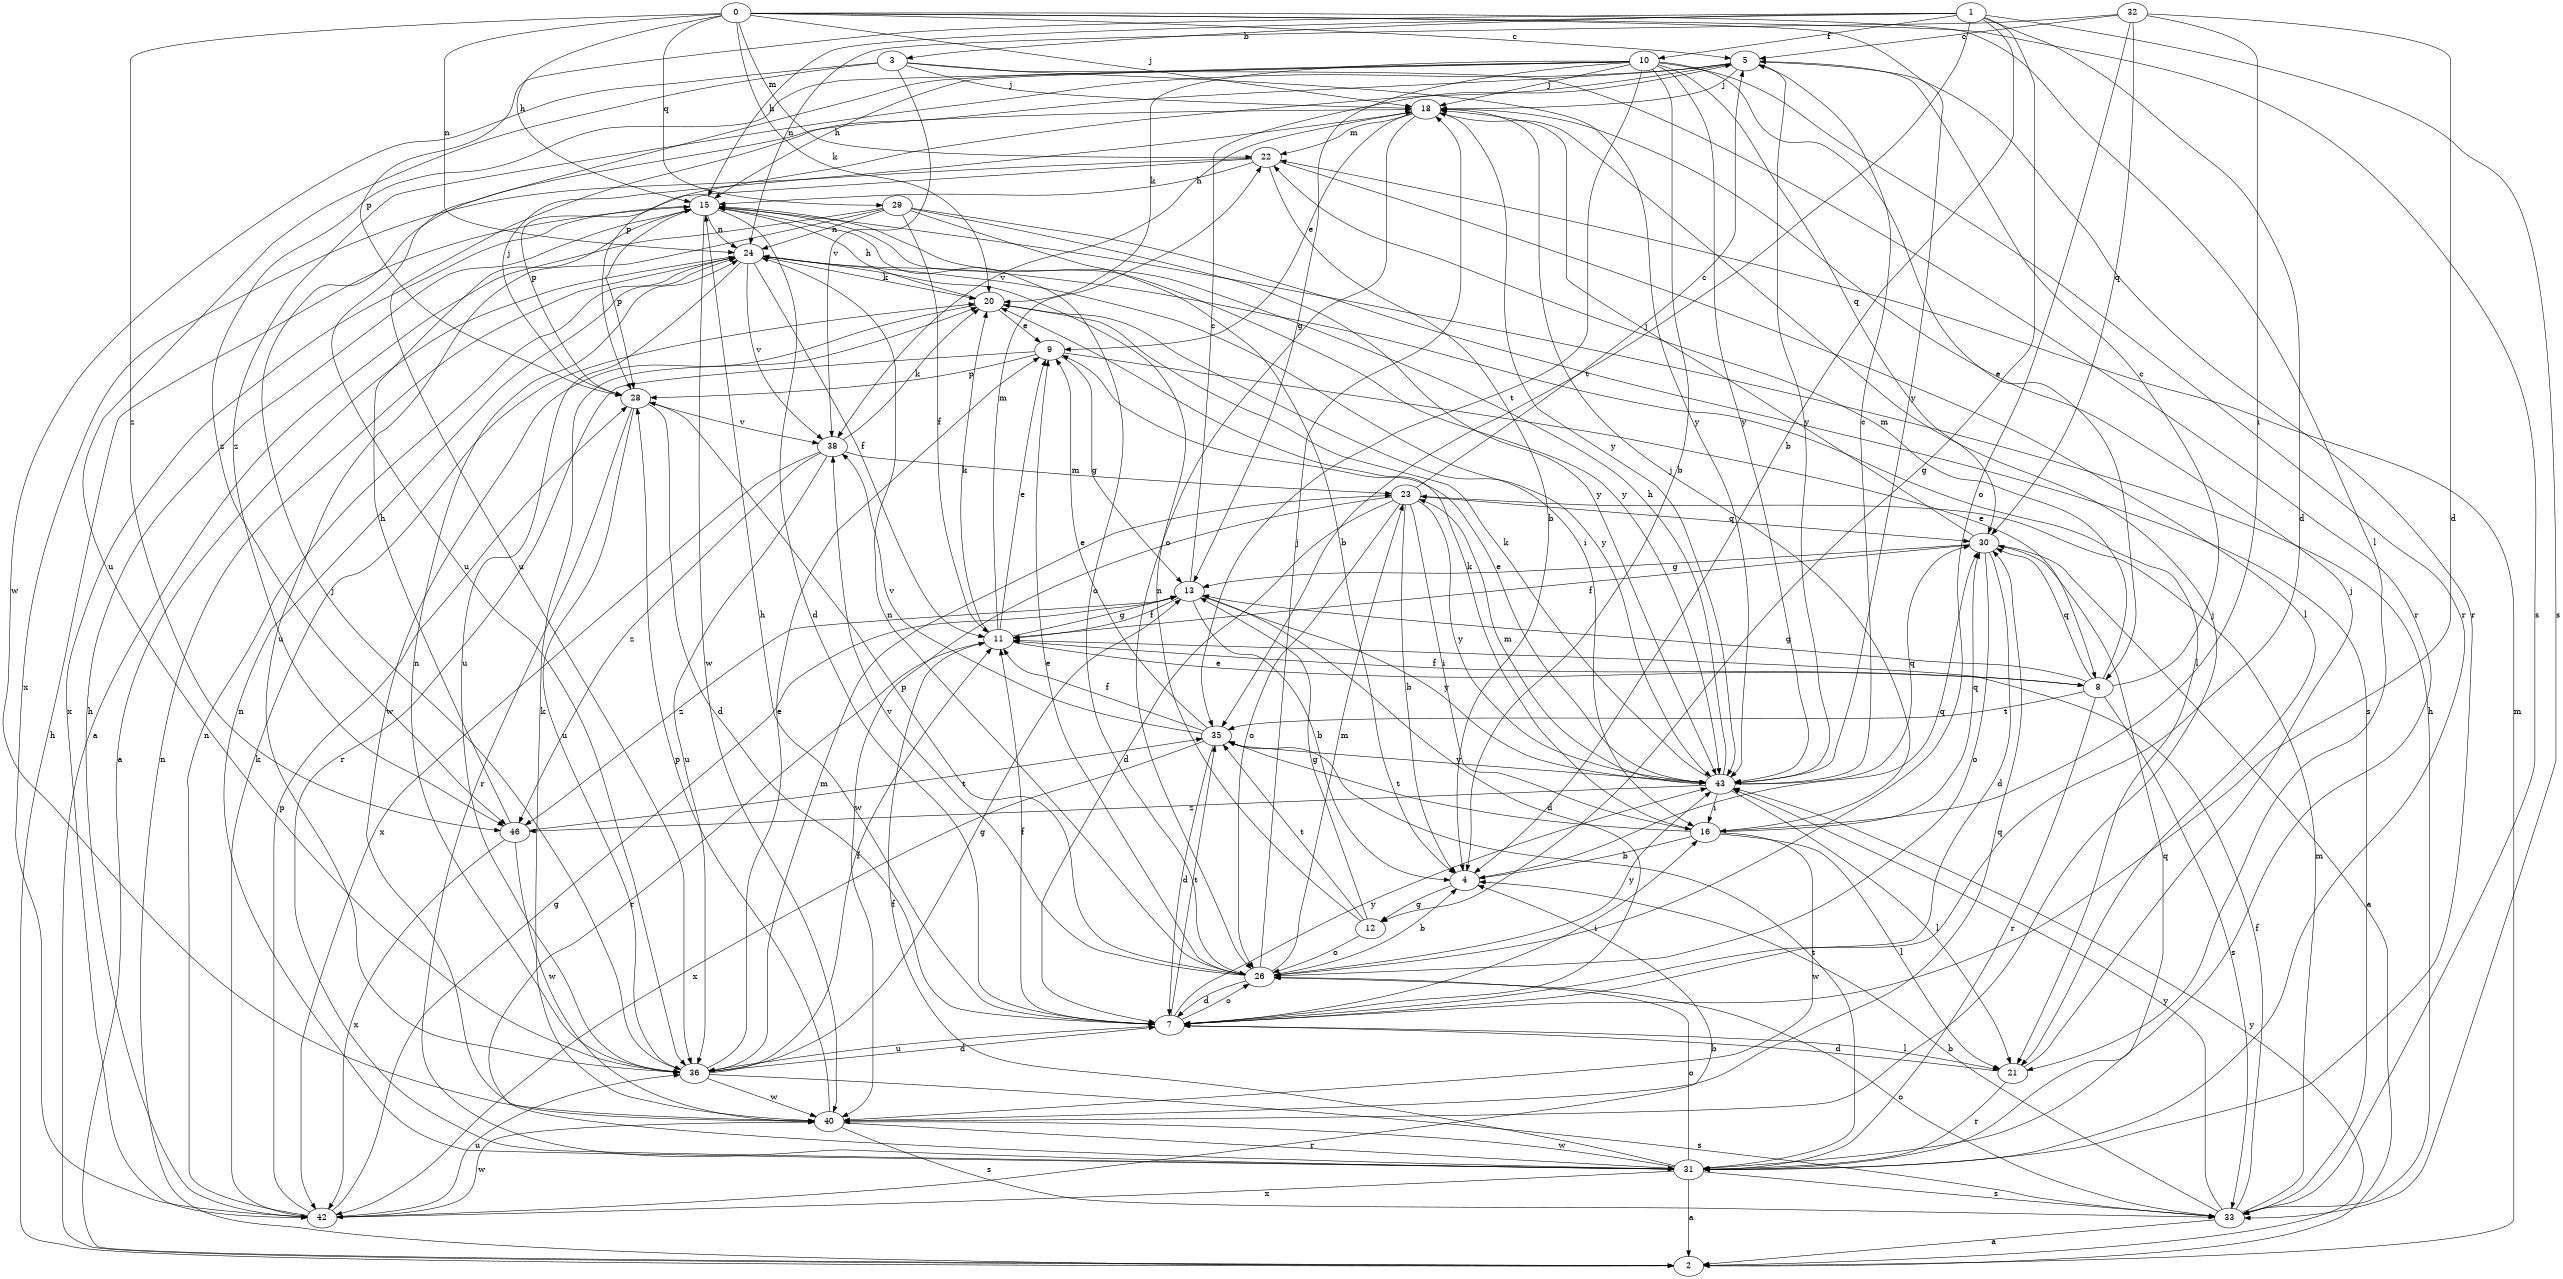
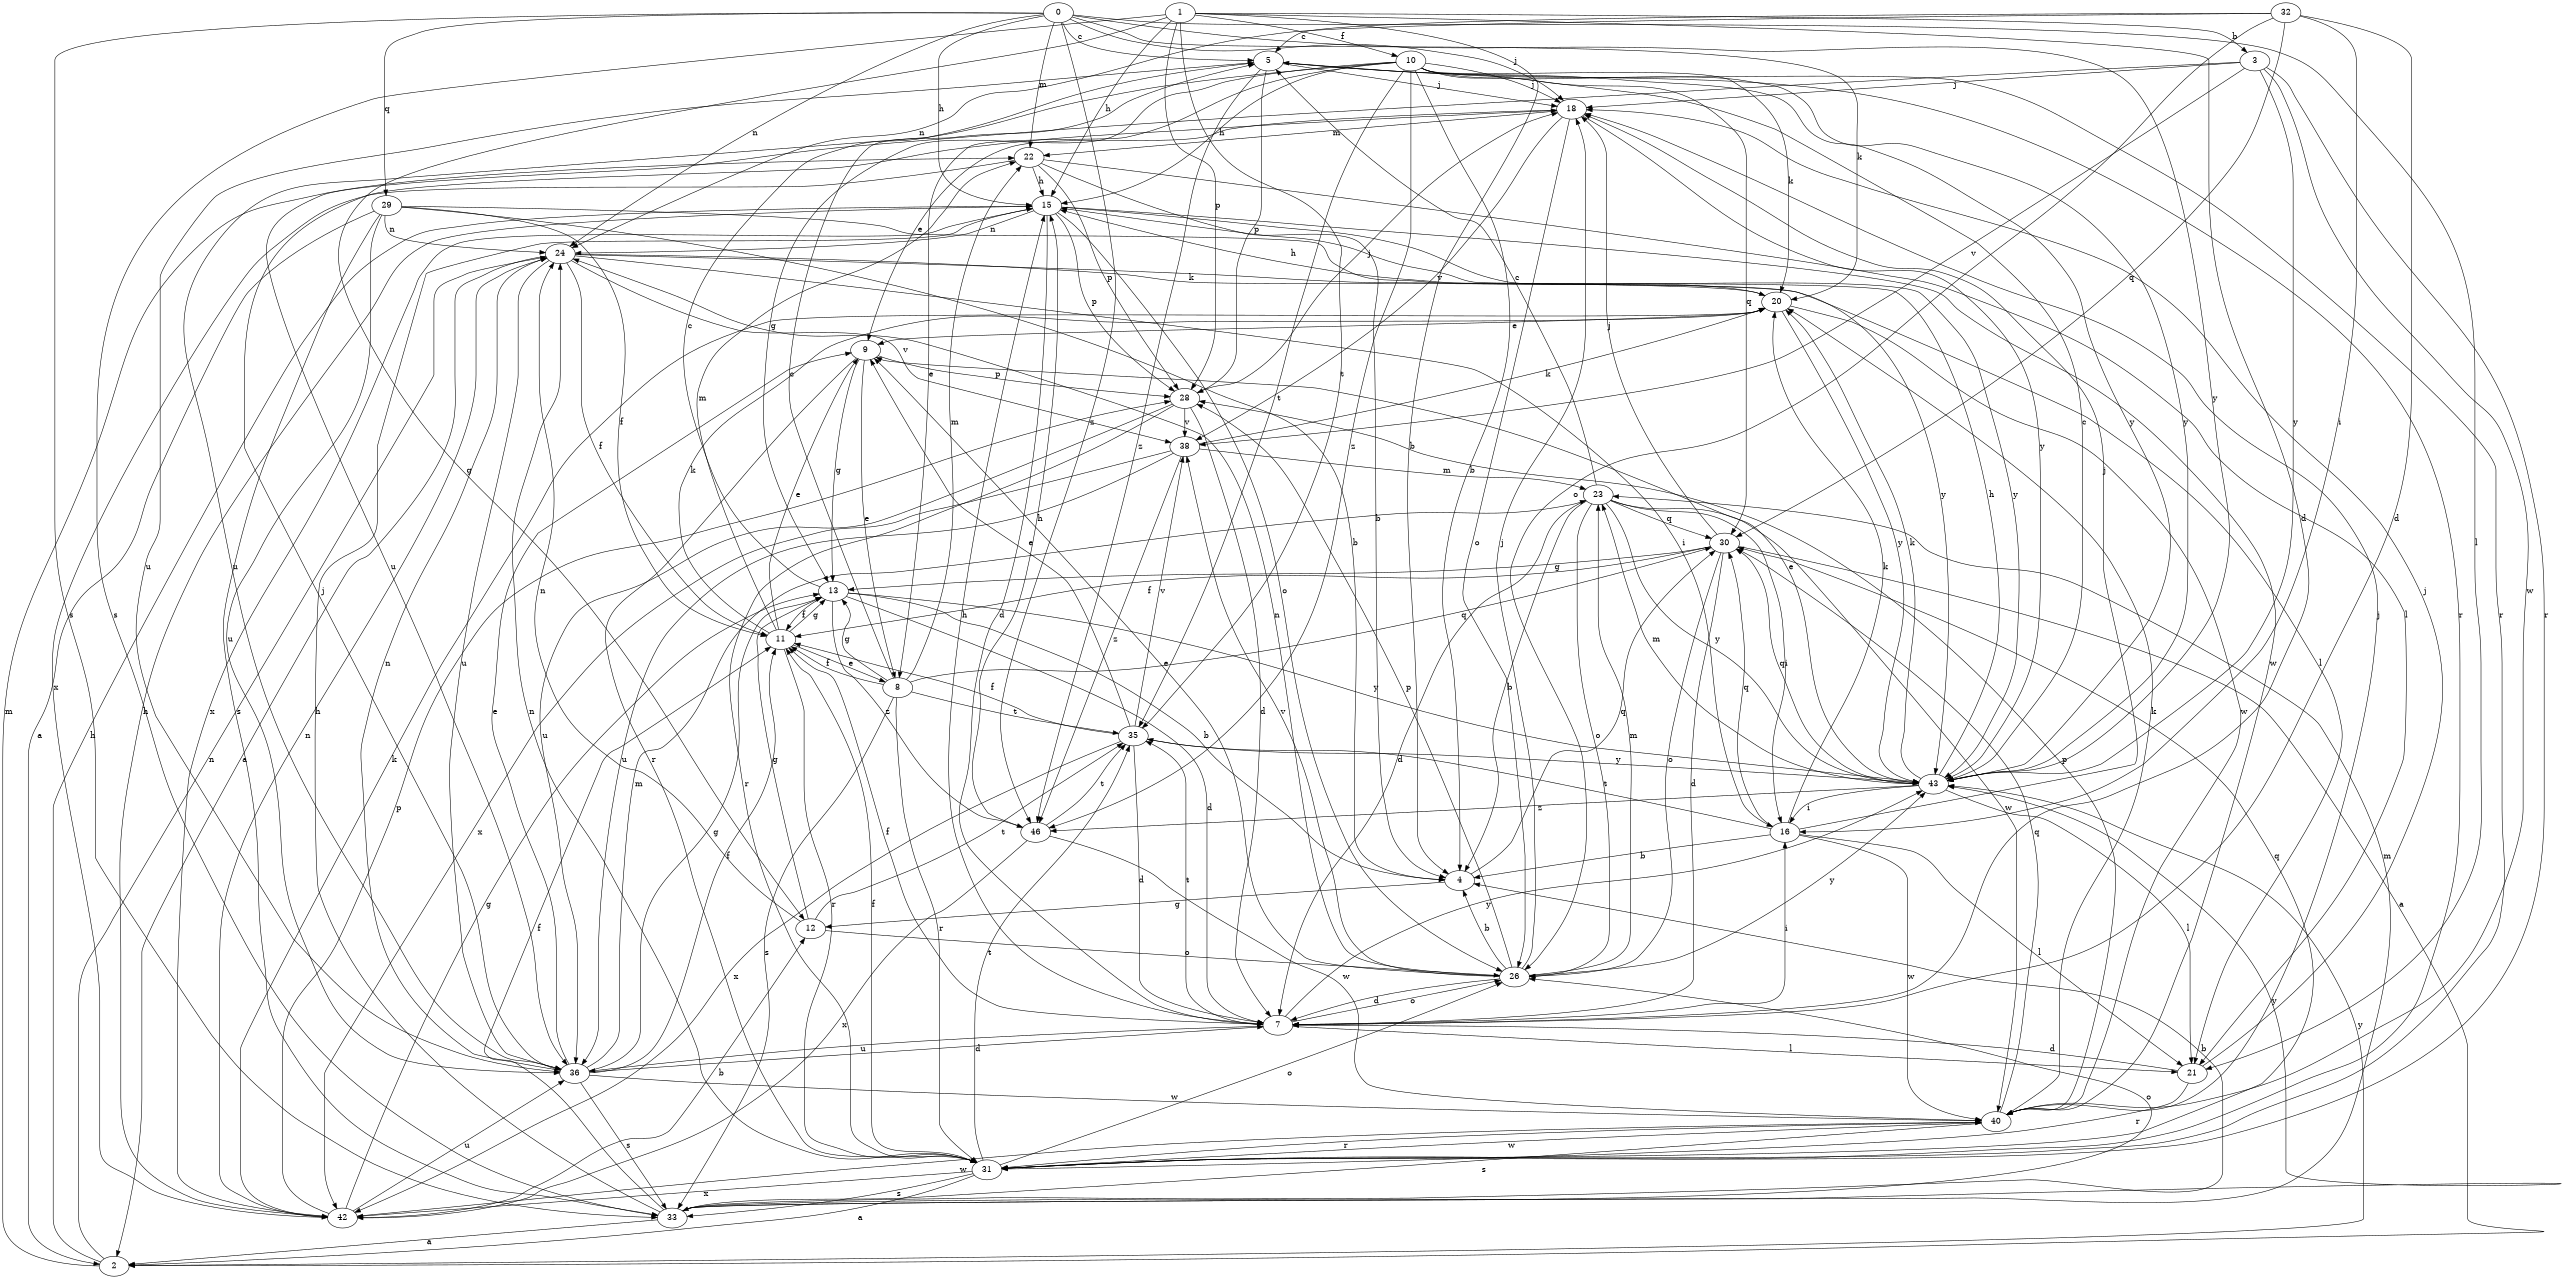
edge "42" -> "4": now "42" -> "12"
